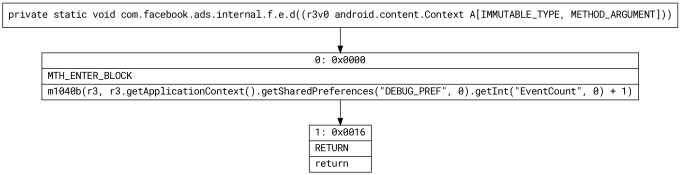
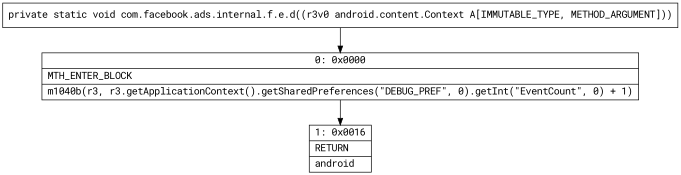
node "1: 0x0016": text "return" -> "android"
